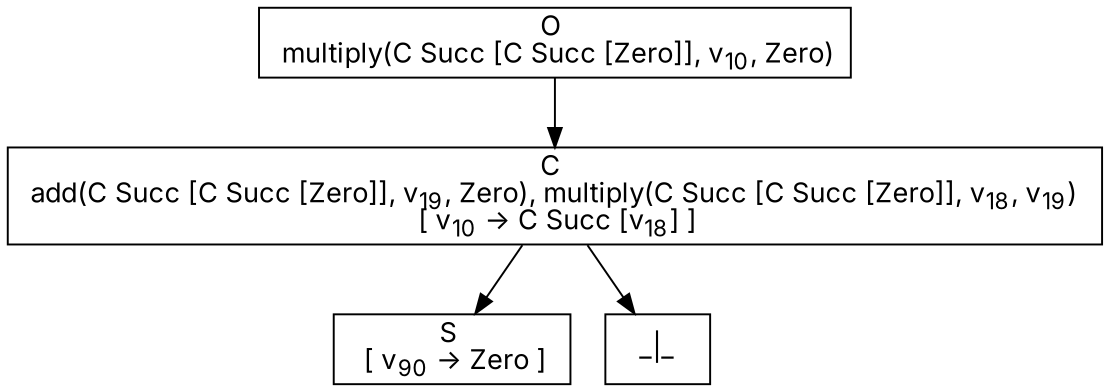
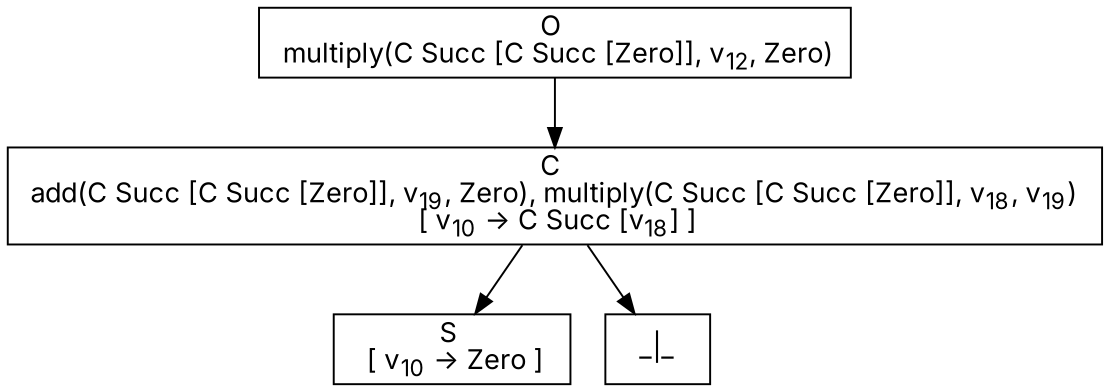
node "O": text "10" -> "12"
node "S": text "90" -> "10"
